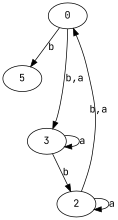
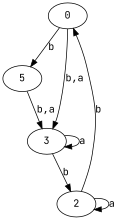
edge "5" -> "3": added, label "b,a"
edge "2" -> "0": label "b,a" -> "b"
